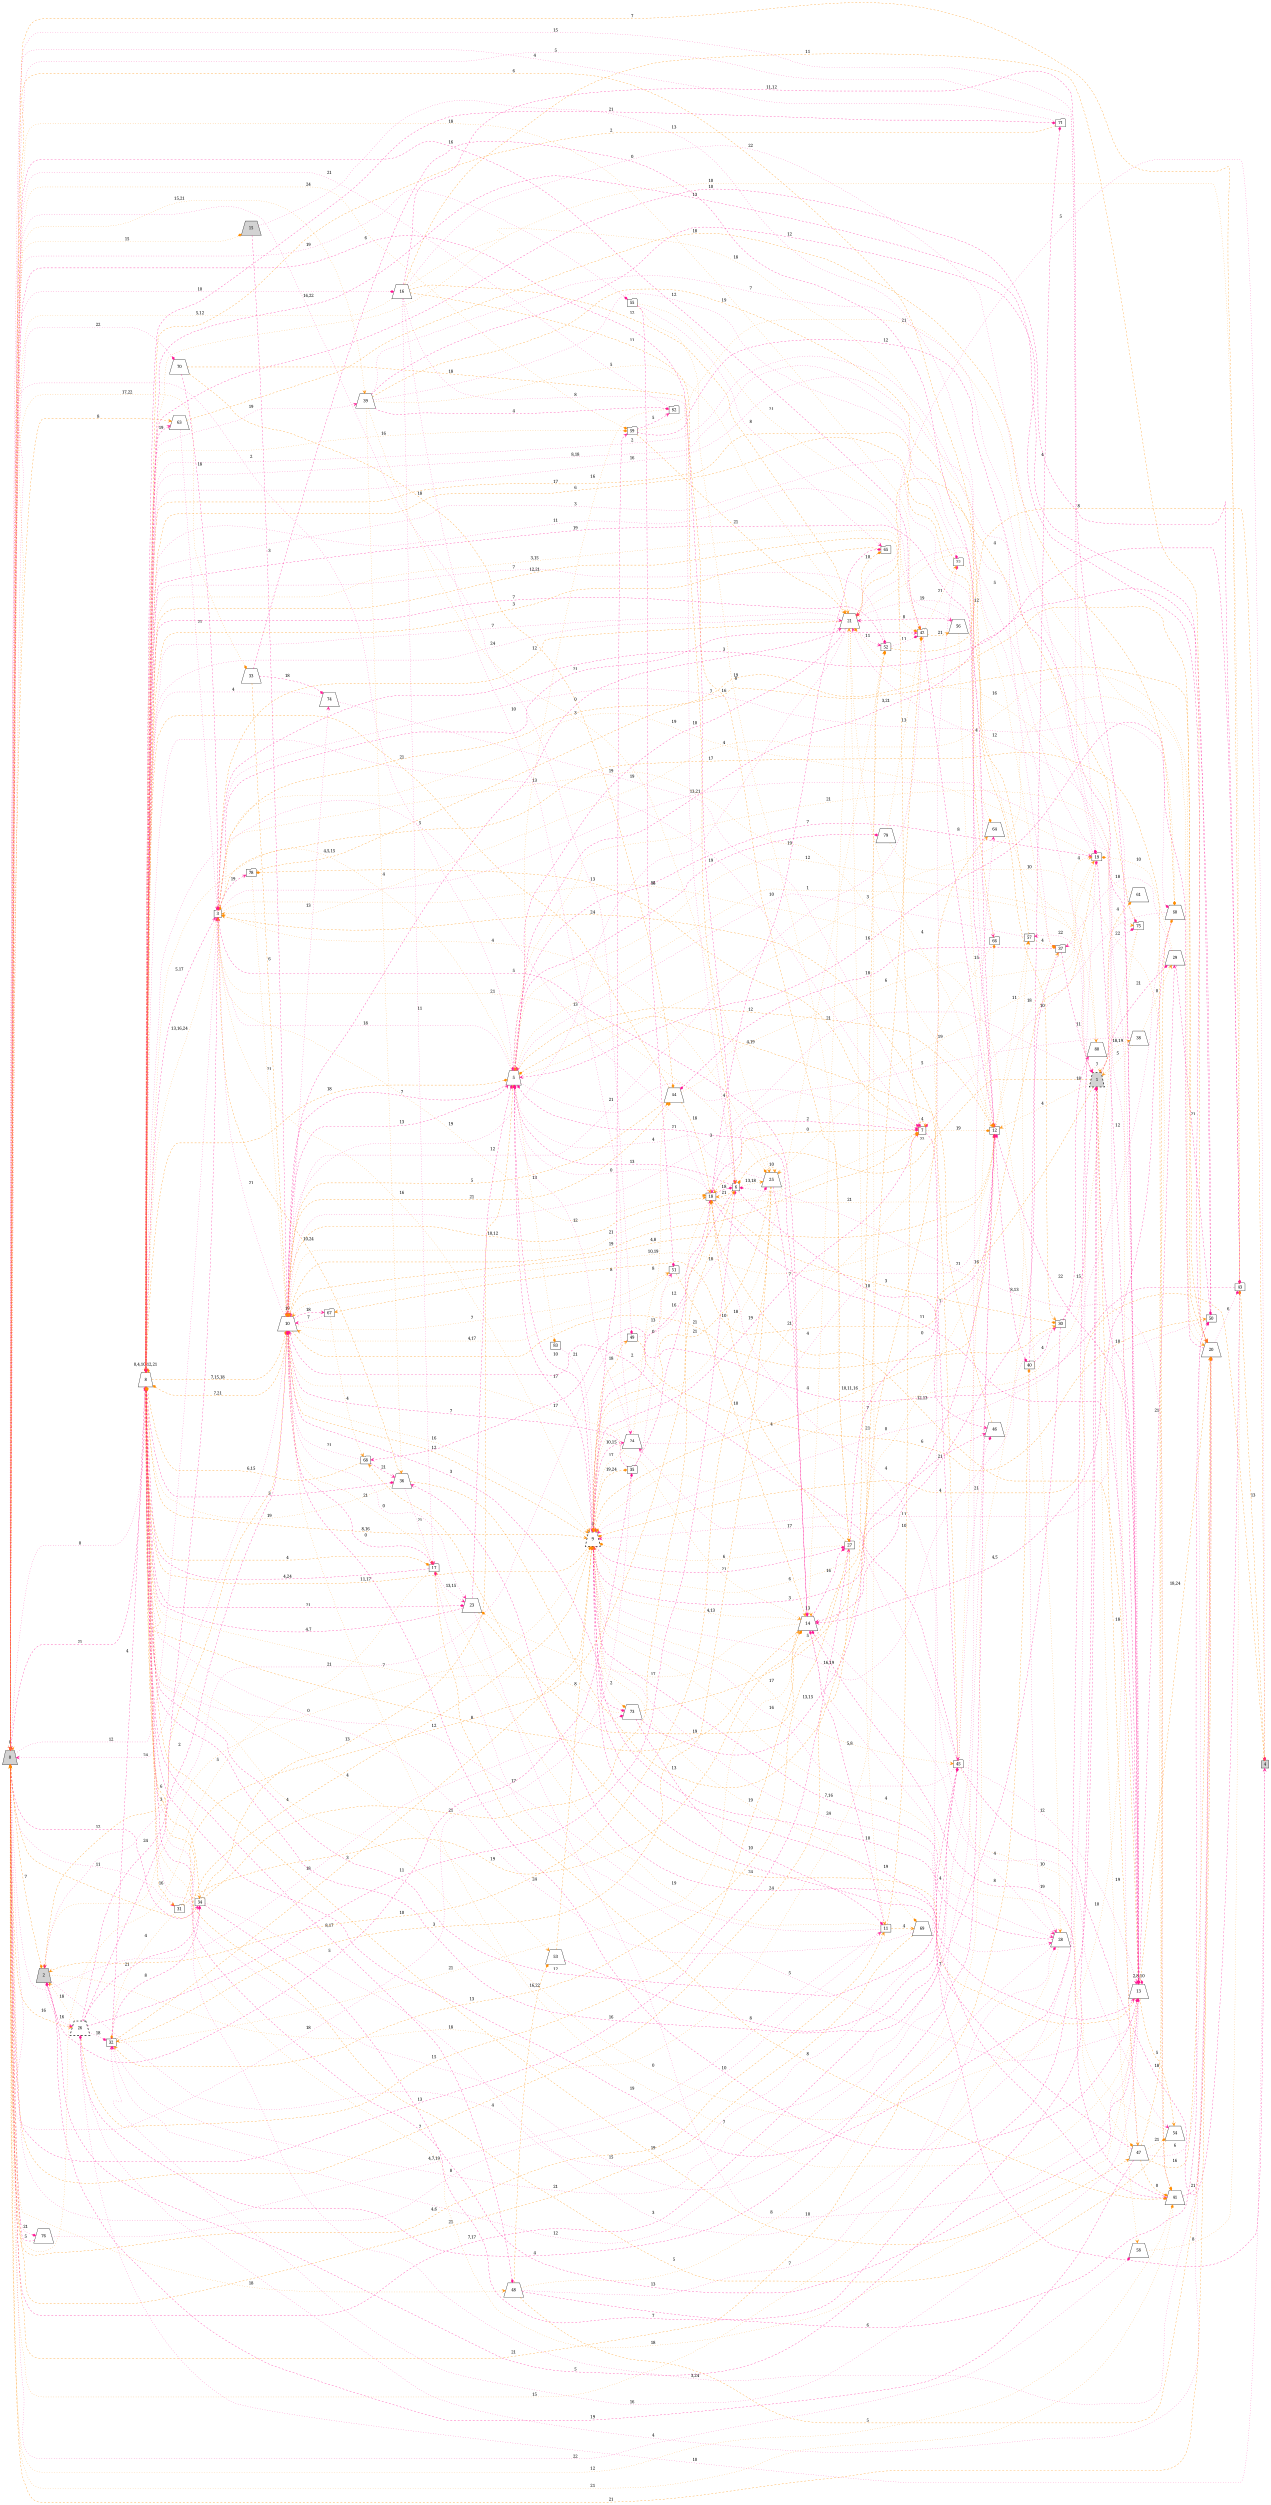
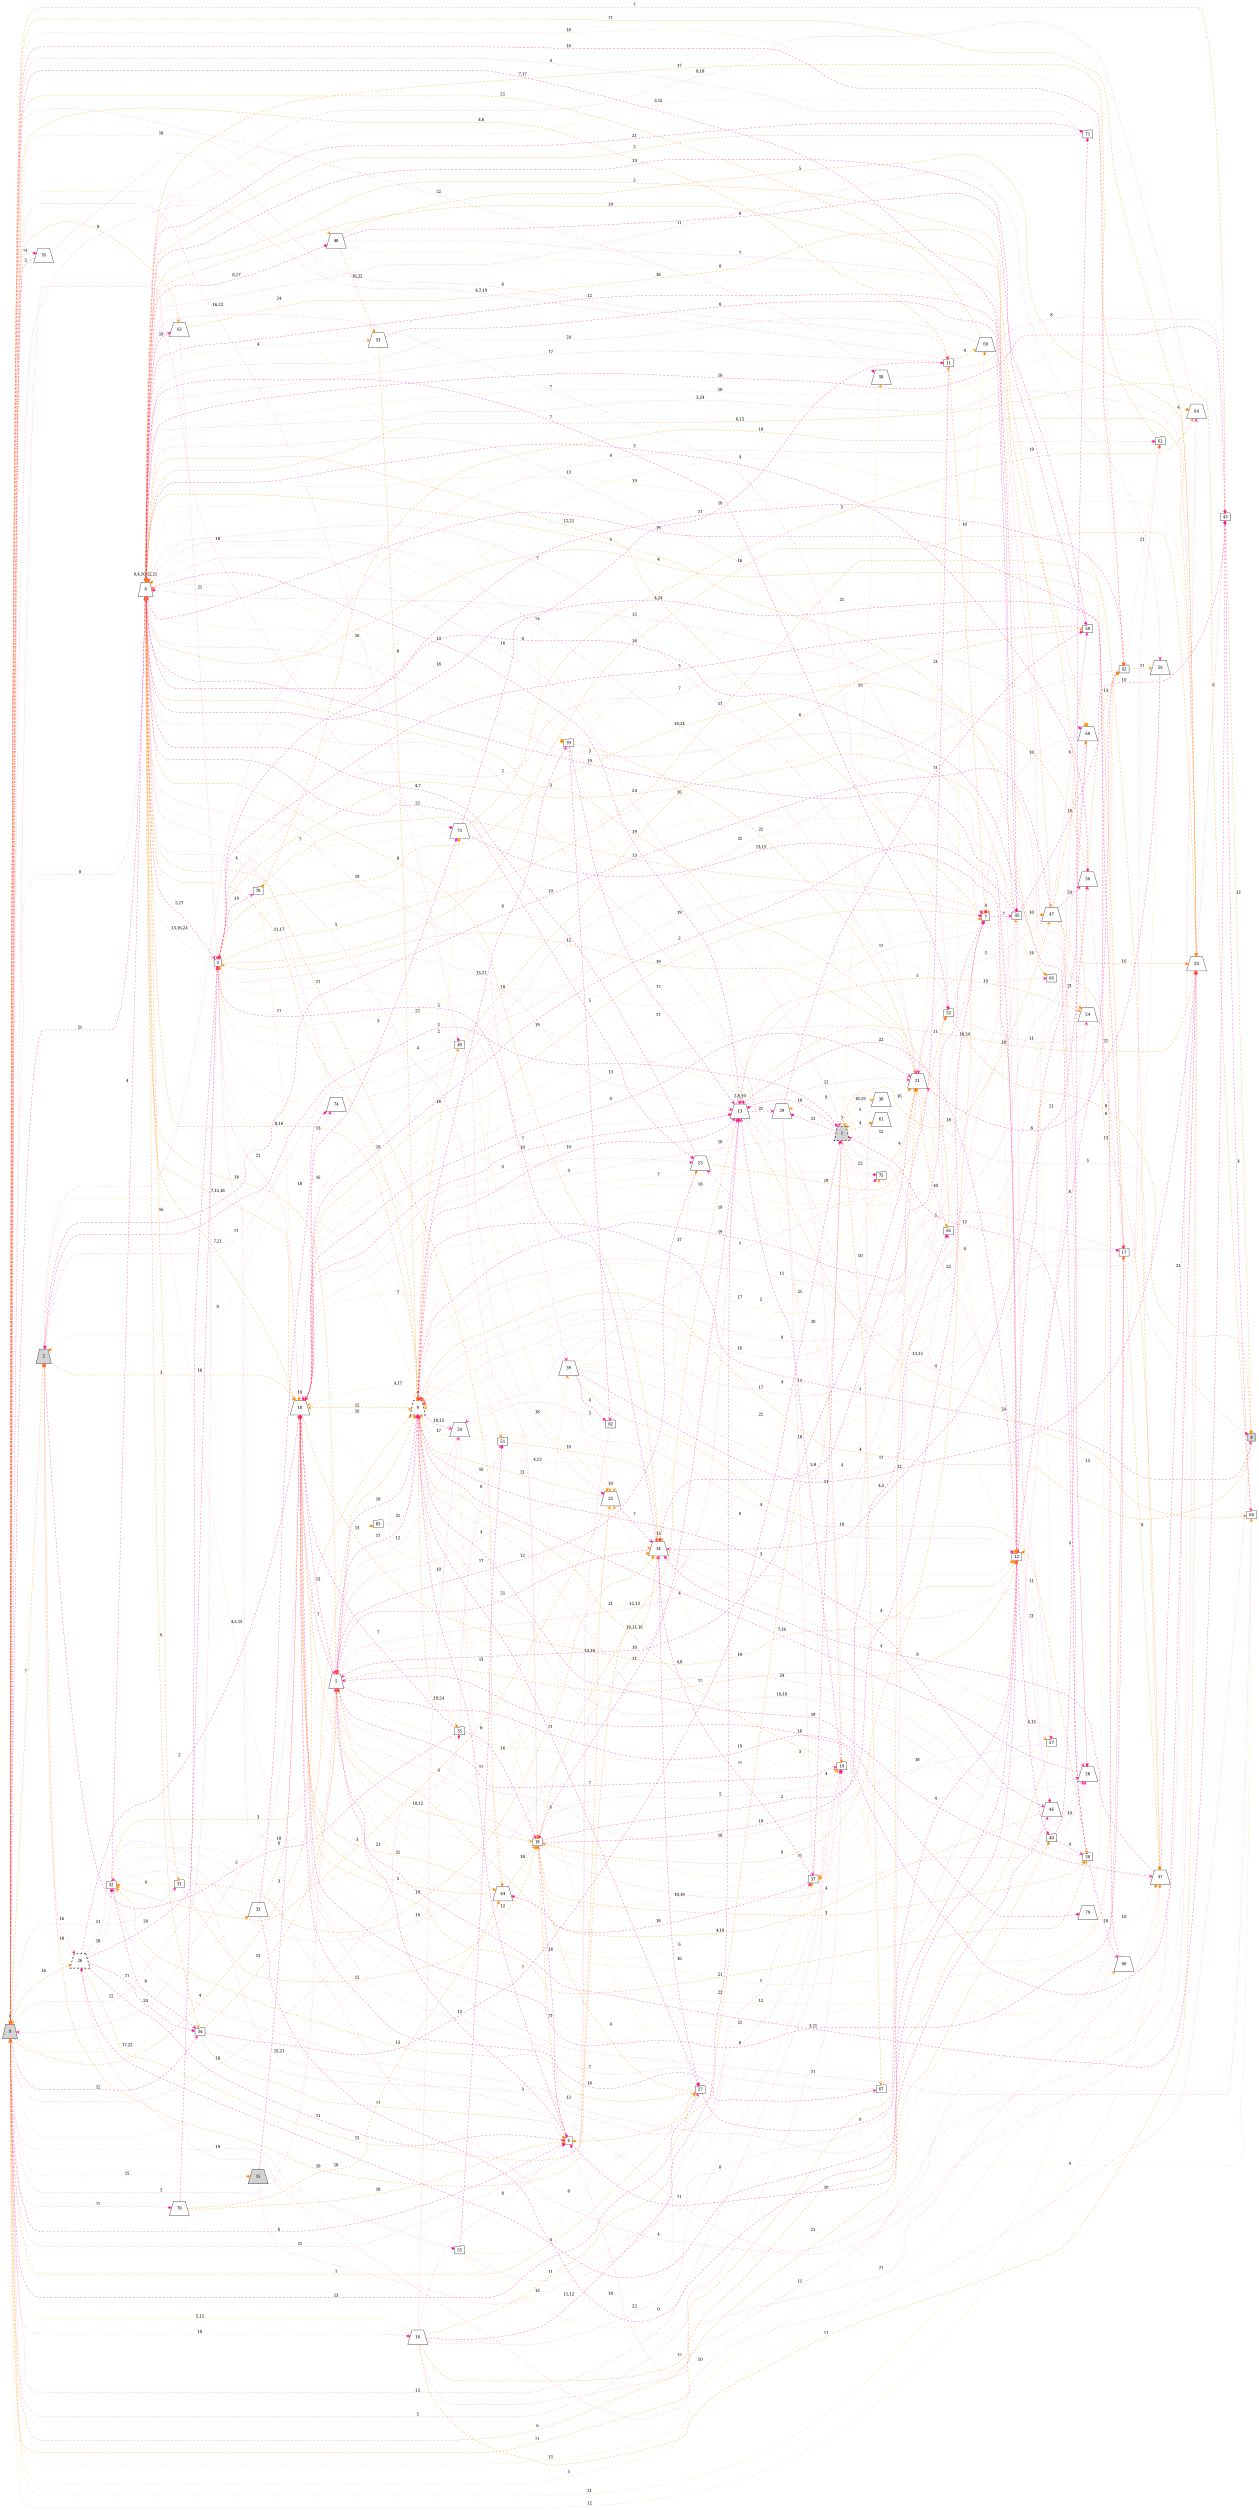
node "22": label "22" -> "62"
edge "68" -> "36": now "12" -> "36"
edge "58" -> "43": color darkorange -> deeppink
